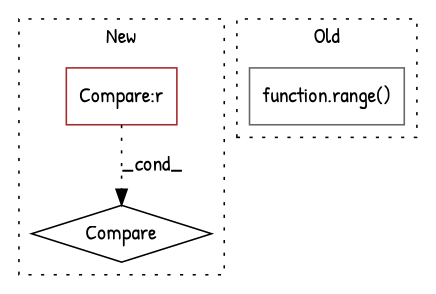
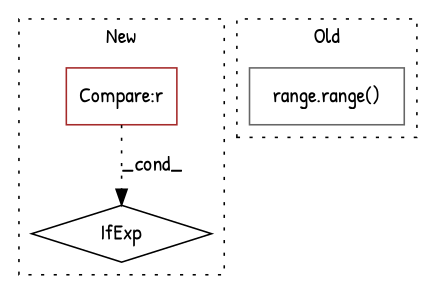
node "function.range()": label "function.range()" -> "range.range()"
node "Compare": label "Compare" -> "IfExp"
